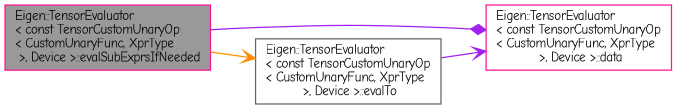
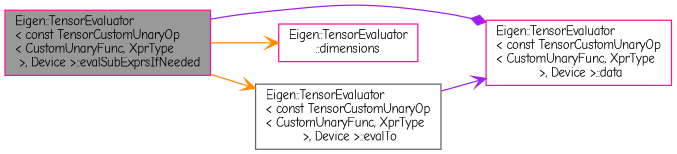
node "Eigen::TensorEvaluator ::dimensions": added
